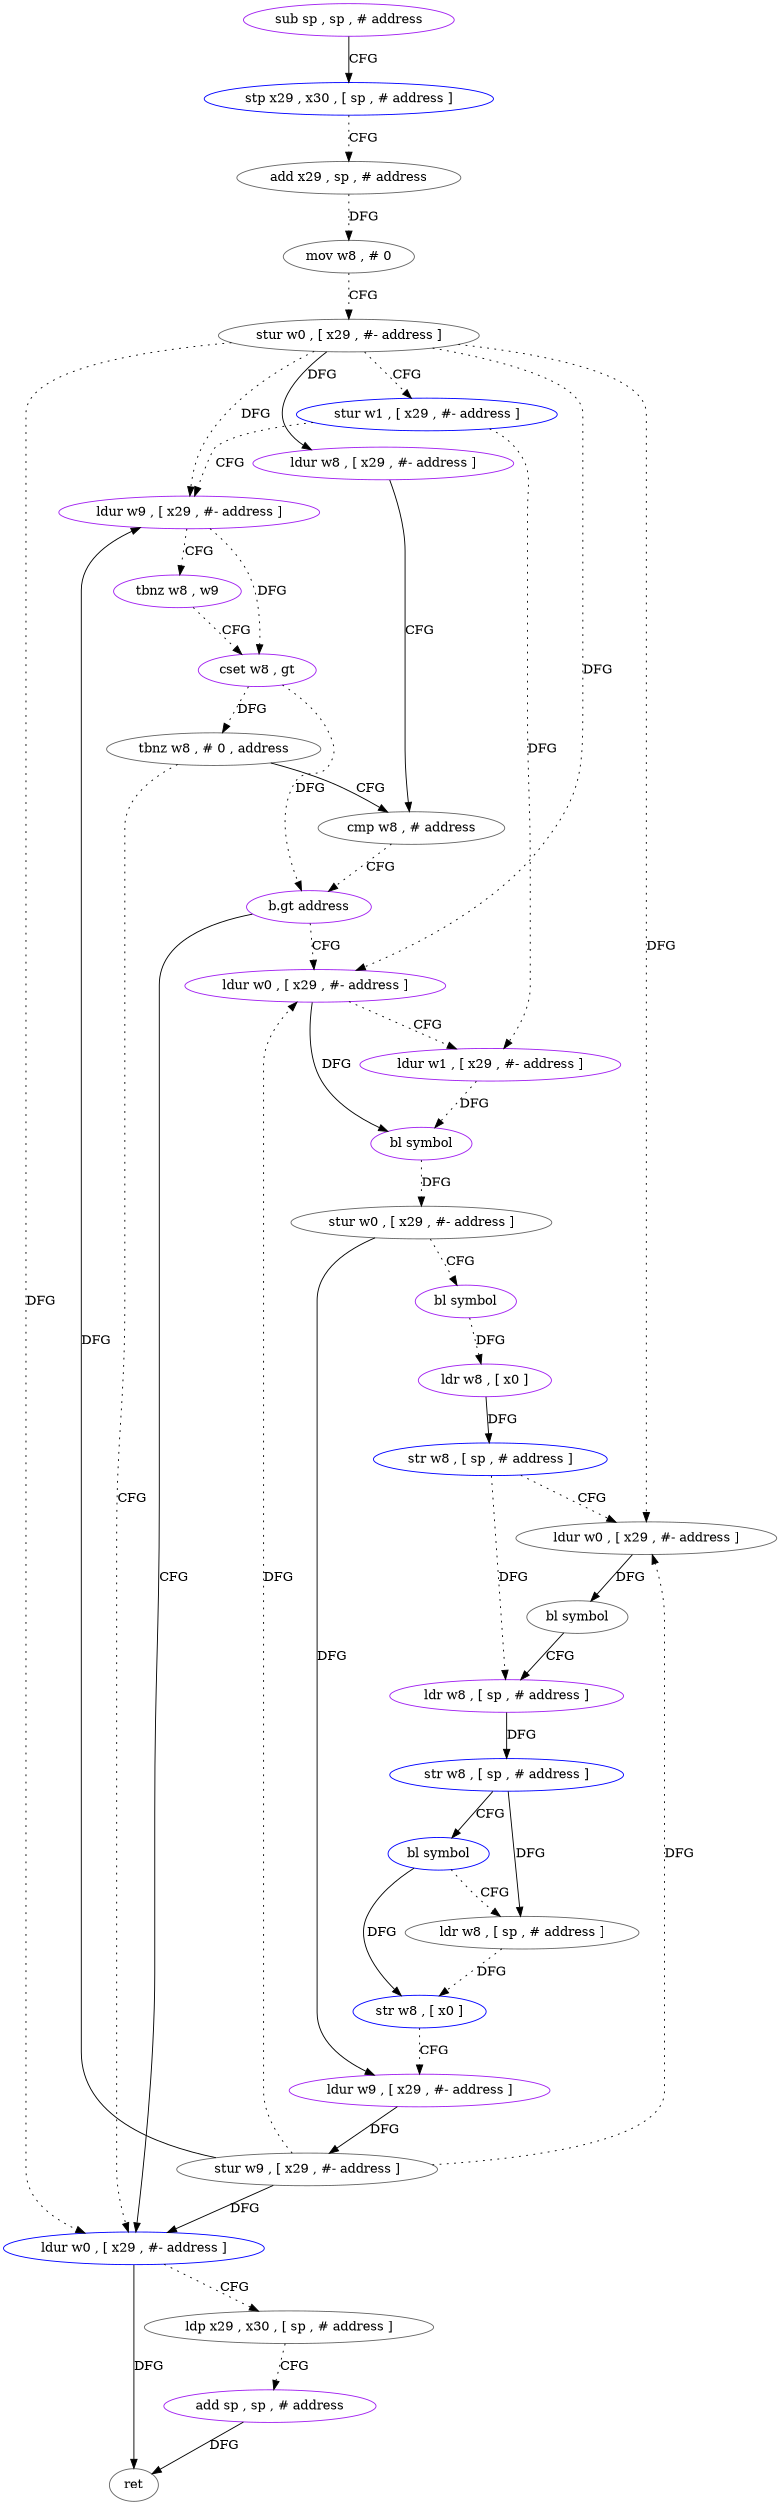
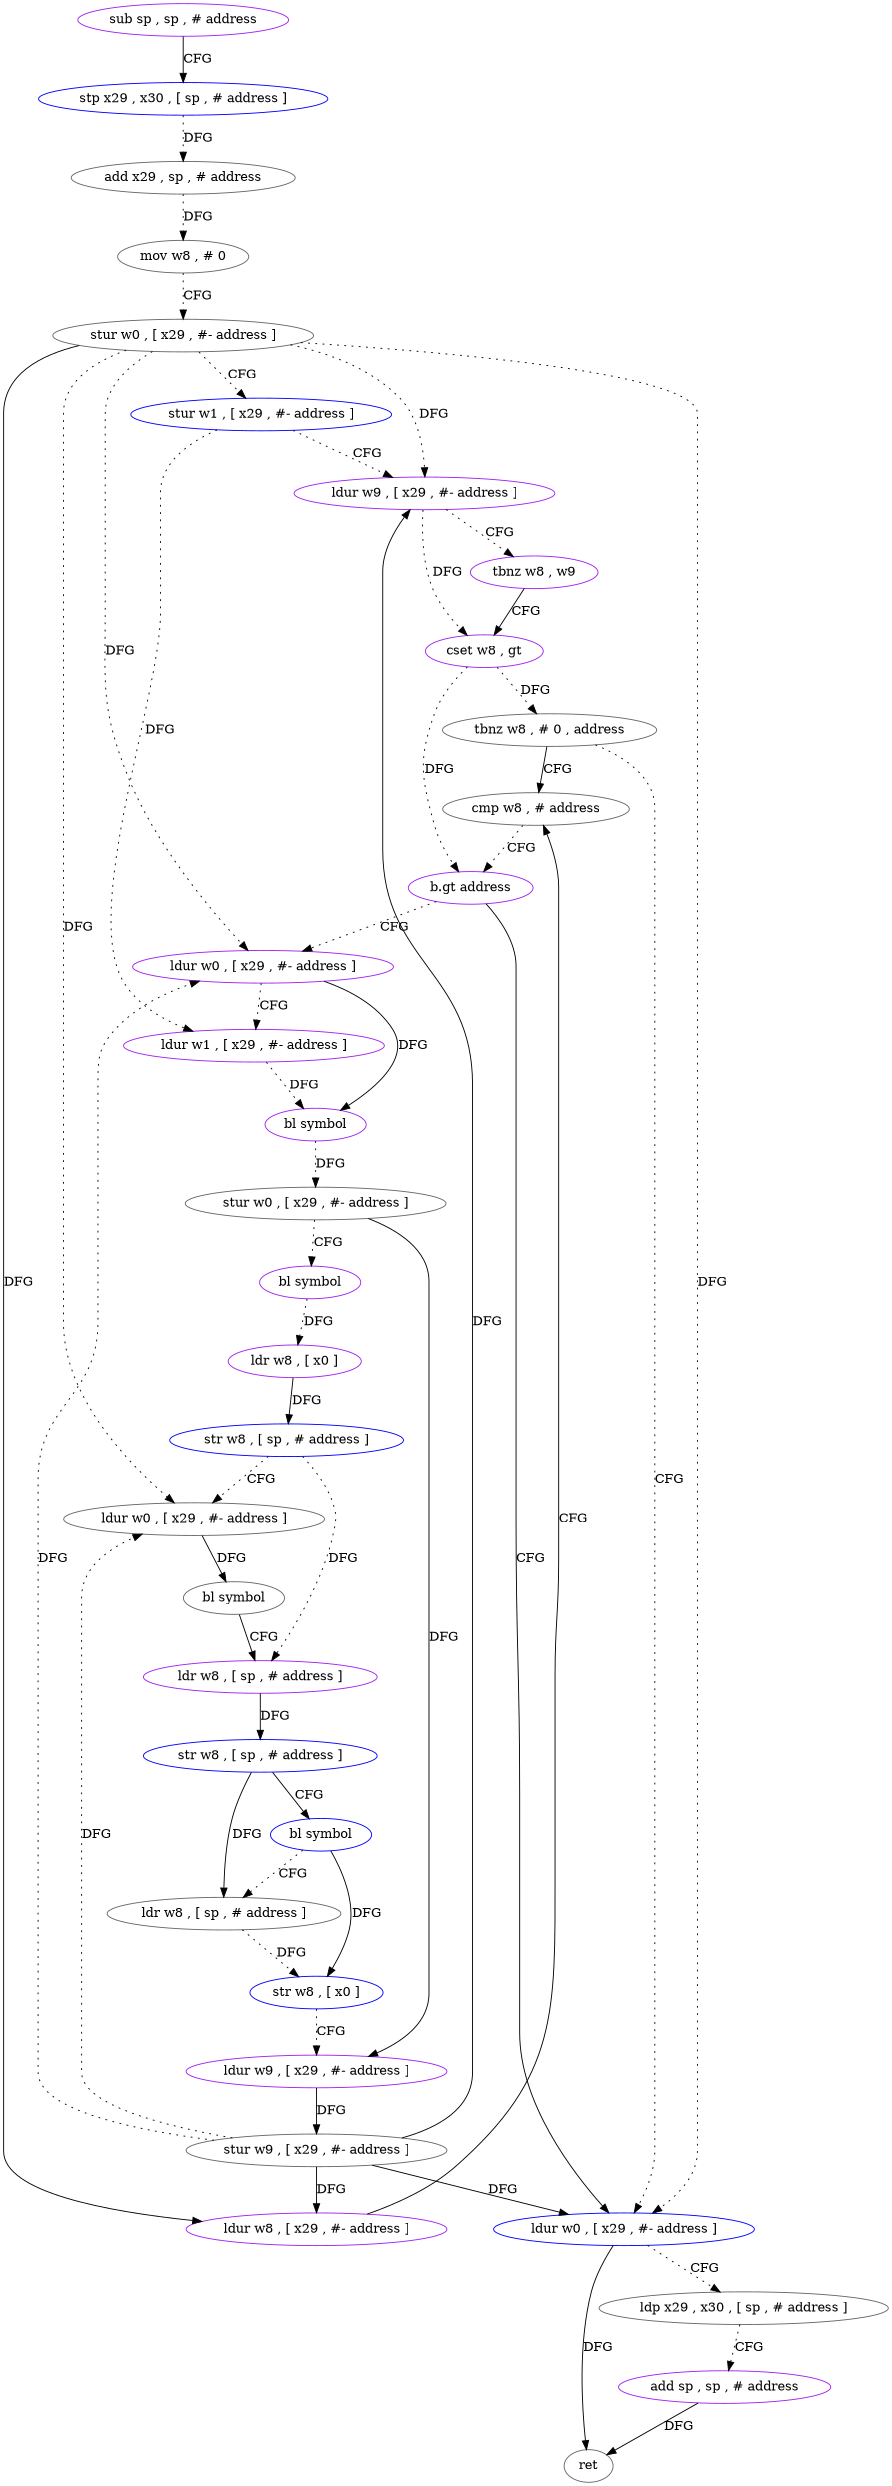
edge "stp x29 , x30 , [ sp , # address ]" -> "add x29 , sp , # address": label "CFG" -> "DFG"
edge "tbnz w8 , w9" -> "cset w8 , gt": style dotted -> solid
edge "stur w9 , [ x29 , #- address ]" -> "ldur w8 , [ x29 , #- address ]": added, label "DFG"
